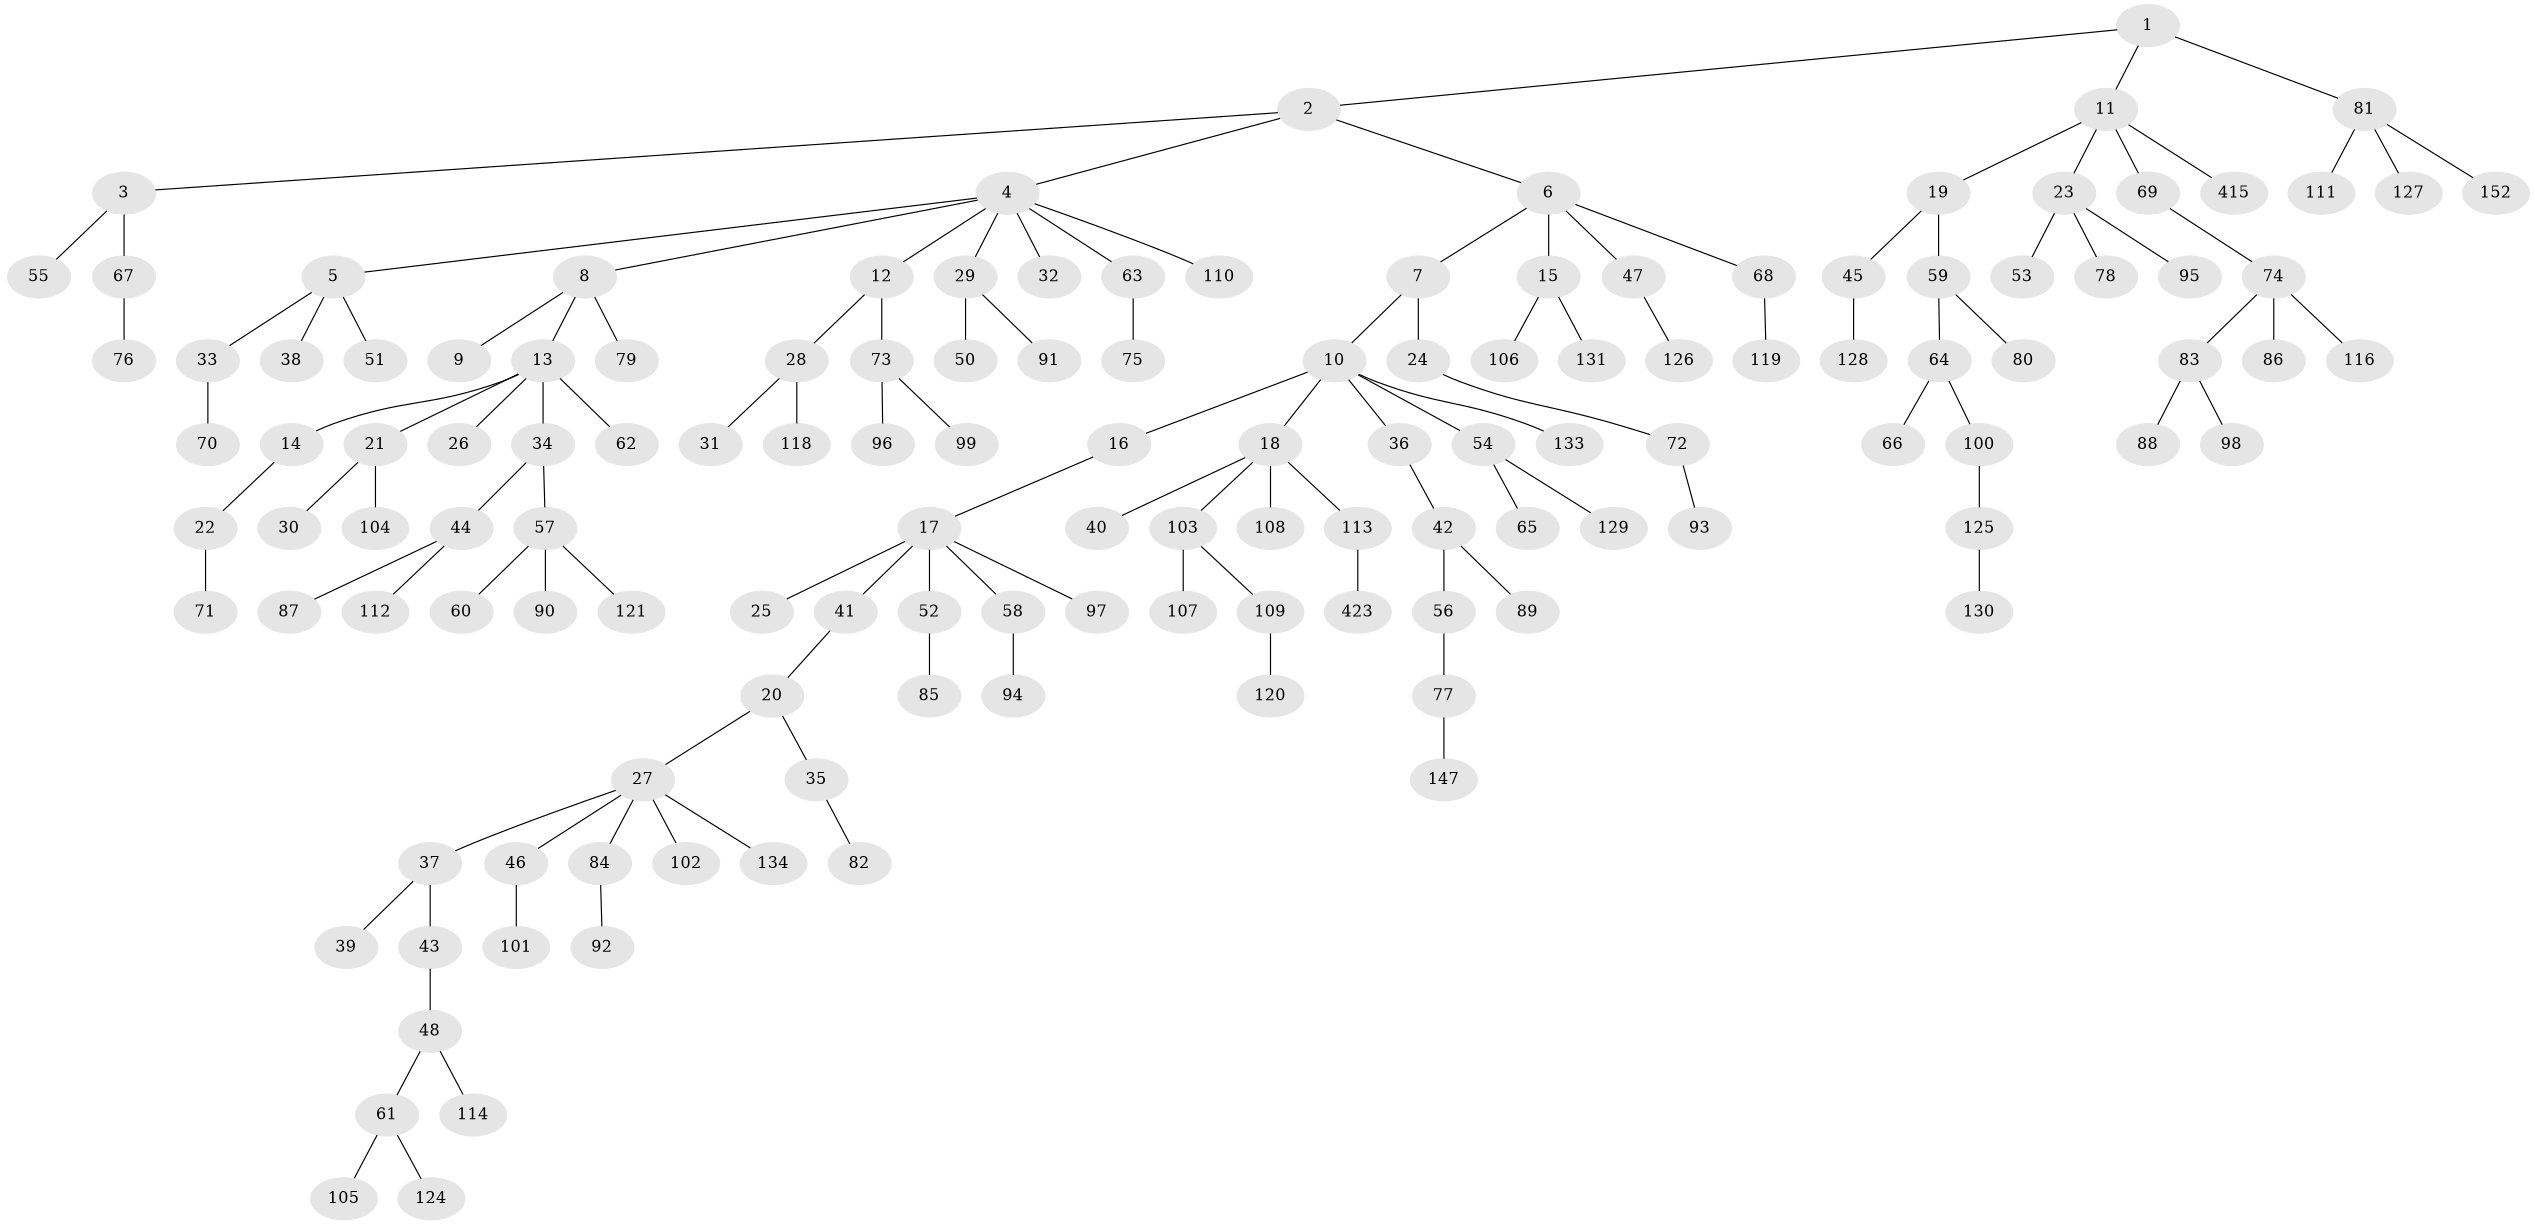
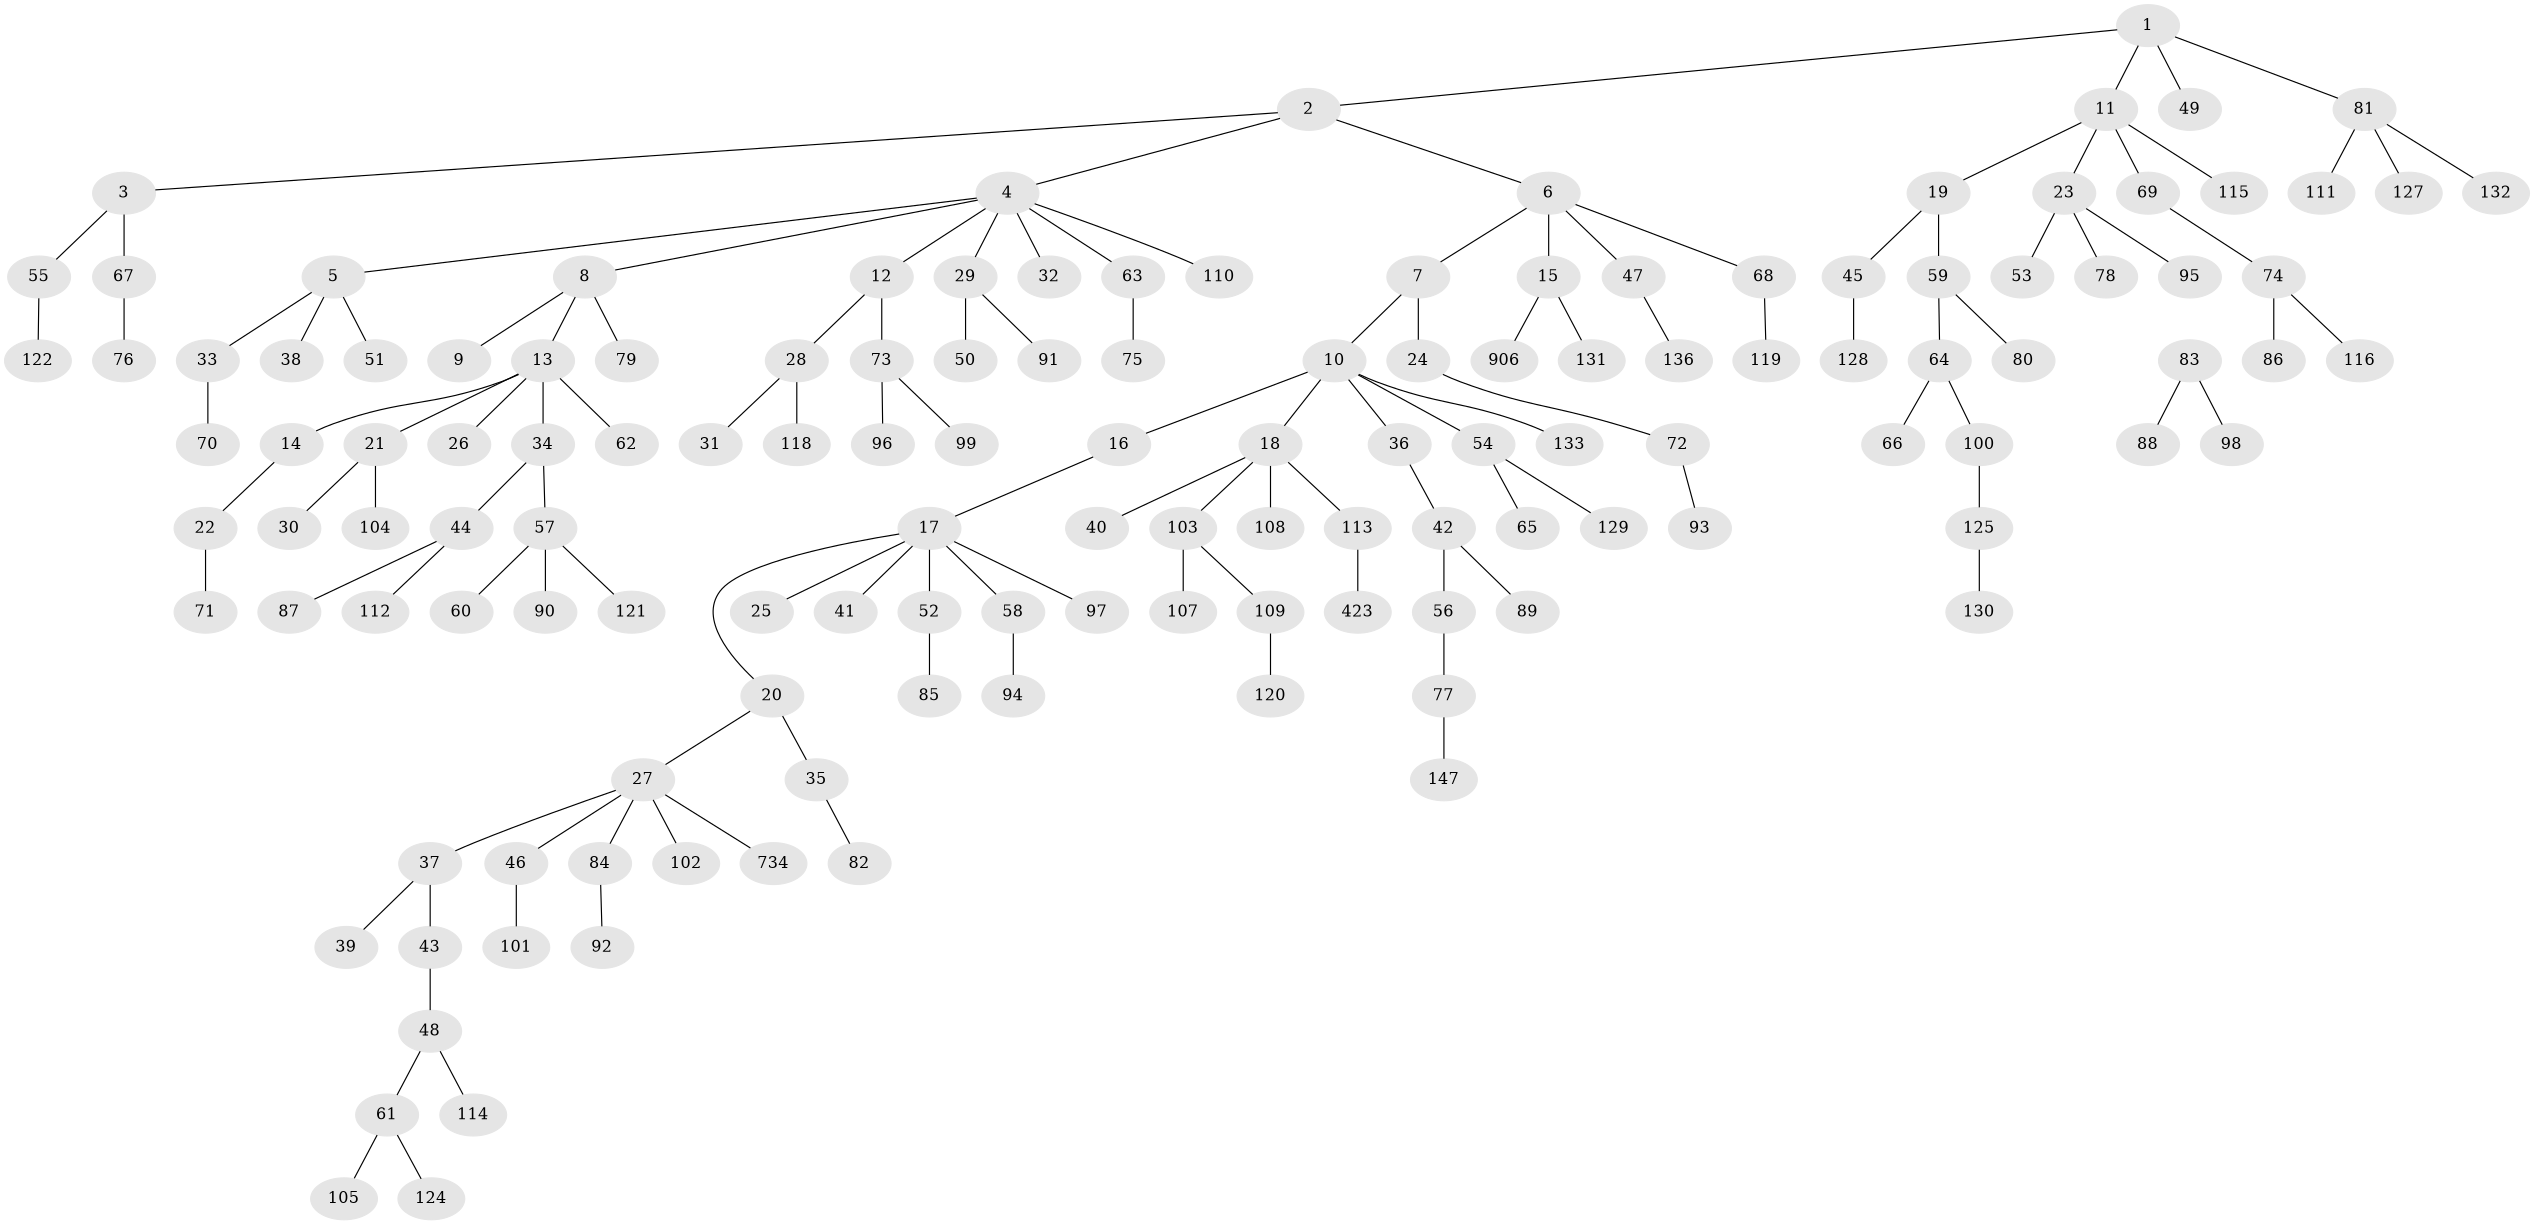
node "49": added
node "415": label "415" -> "115"
node "152": label "152" -> "132"
edge "74" -- "83": removed
node "122": added
node "106": label "106" -> "906"
node "126": label "126" -> "136"
edge "41" -- "20": now "17" -- "20"
node "134": label "134" -> "734"
